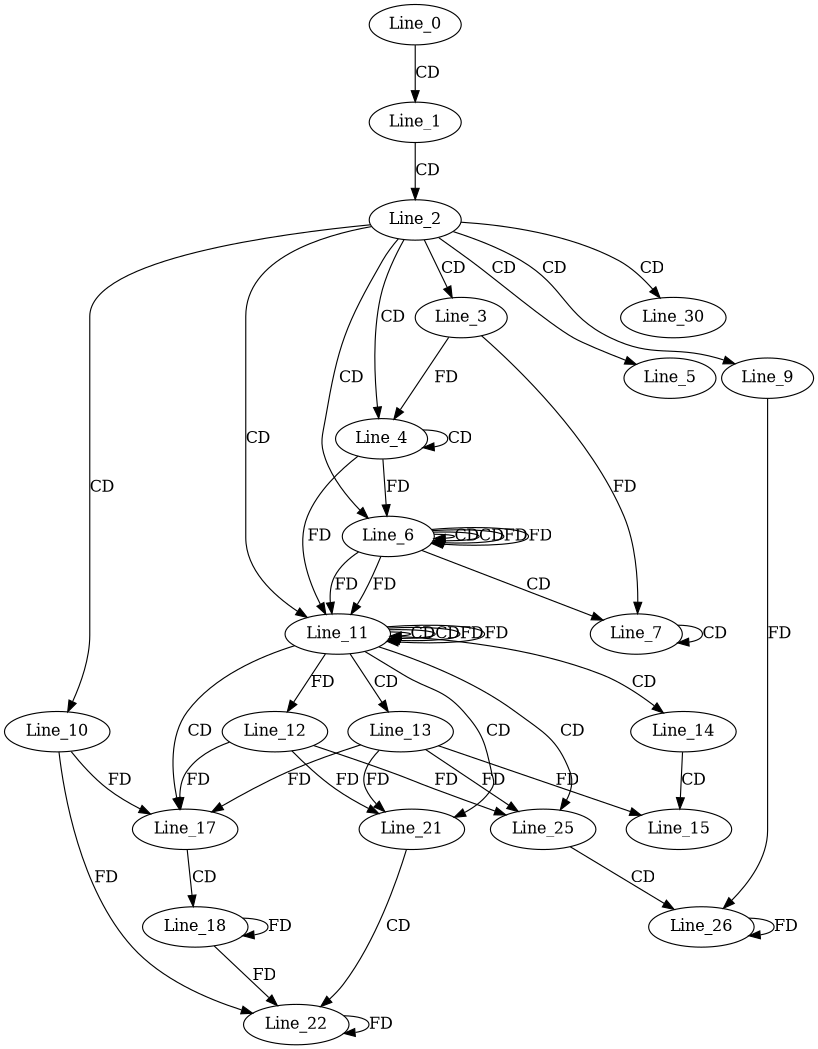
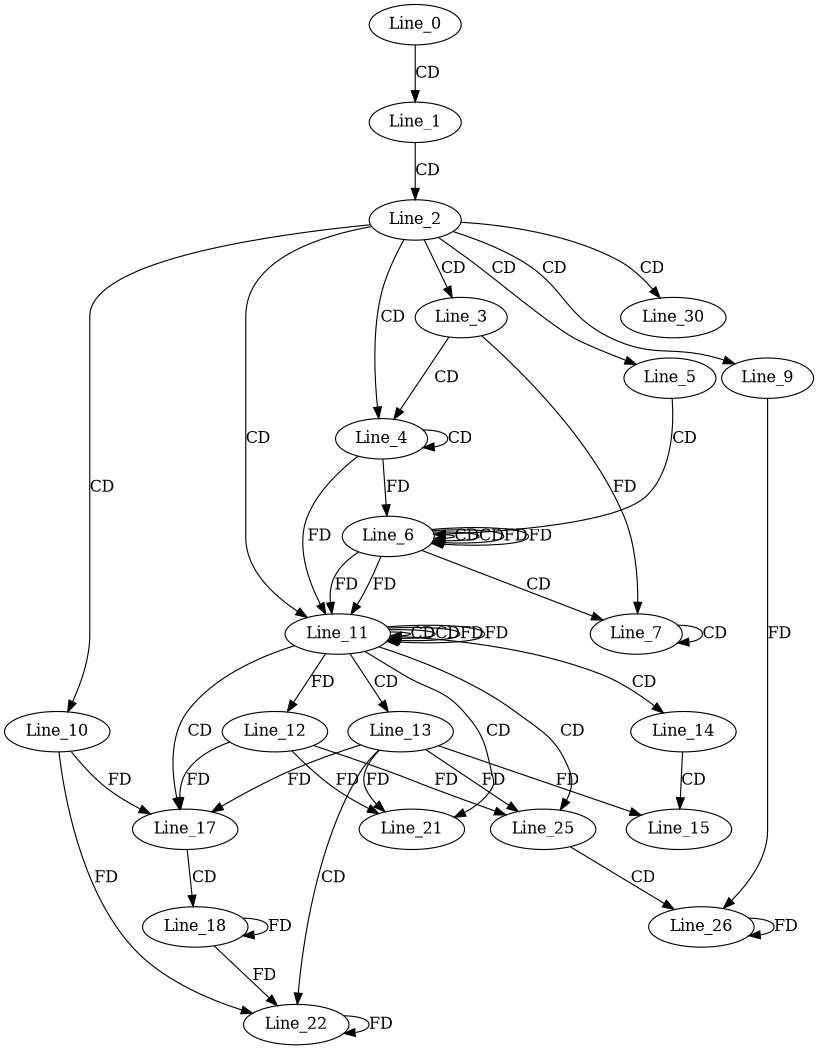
edge "Line_2" -> "Line_6": now "Line_5" -> "Line_6"
edge "Line_3" -> "Line_4": label "FD" -> "CD"
edge "Line_21" -> "Line_22": now "Line_13" -> "Line_22"
